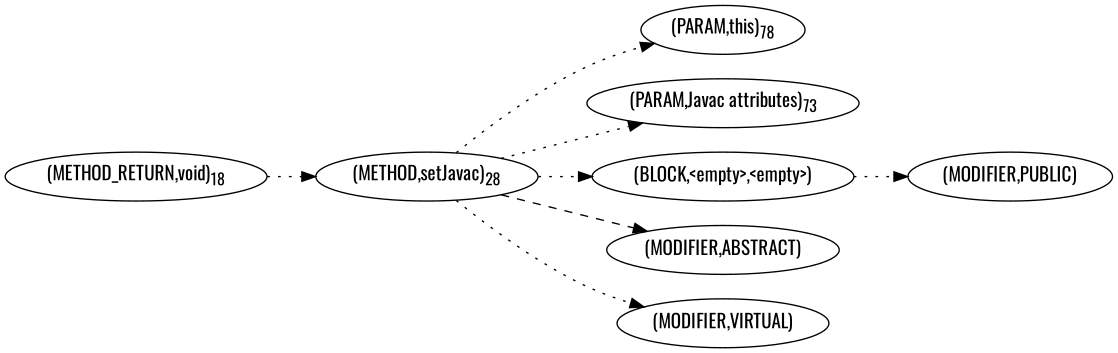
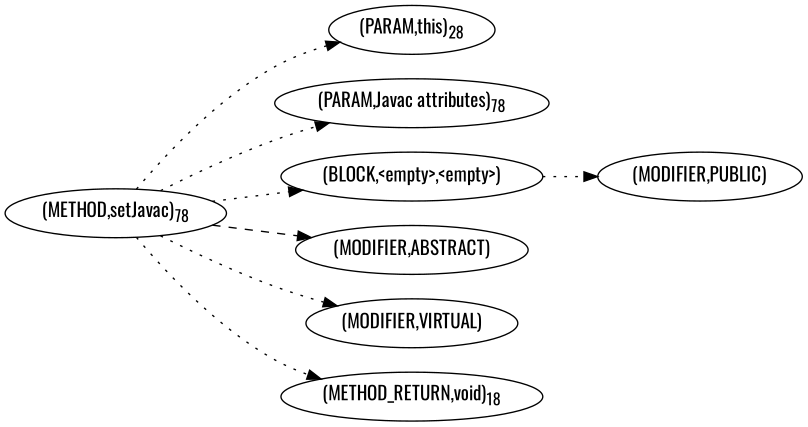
node "(PARAM,this)": text "78" -> "28"
node "(PARAM,Javac attributes)": text "73" -> "78"
node "(METHOD,setJavac)": text "28" -> "78"
edge "(METHOD_RETURN,void)" -> "(METHOD,setJavac)": reversed
